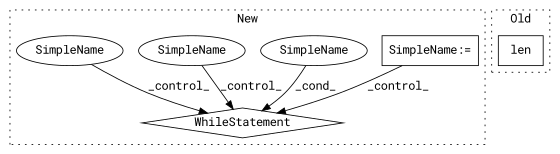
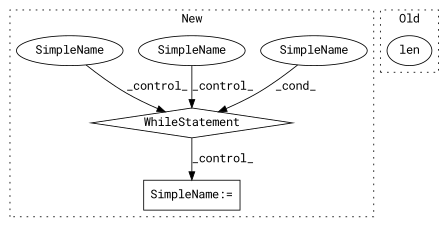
node "len": shape box -> ellipse
edge "SimpleName:=" -> "WhileStatement": reversed
